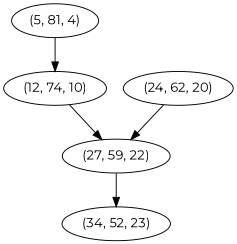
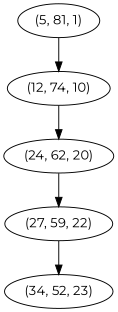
node "(5, 81, 4)": label "(5, 81, 4)" -> "(5, 81, 1)"
edge "(12, 74, 10)" -> "(27, 59, 22)": now "(12, 74, 10)" -> "(24, 62, 20)"
